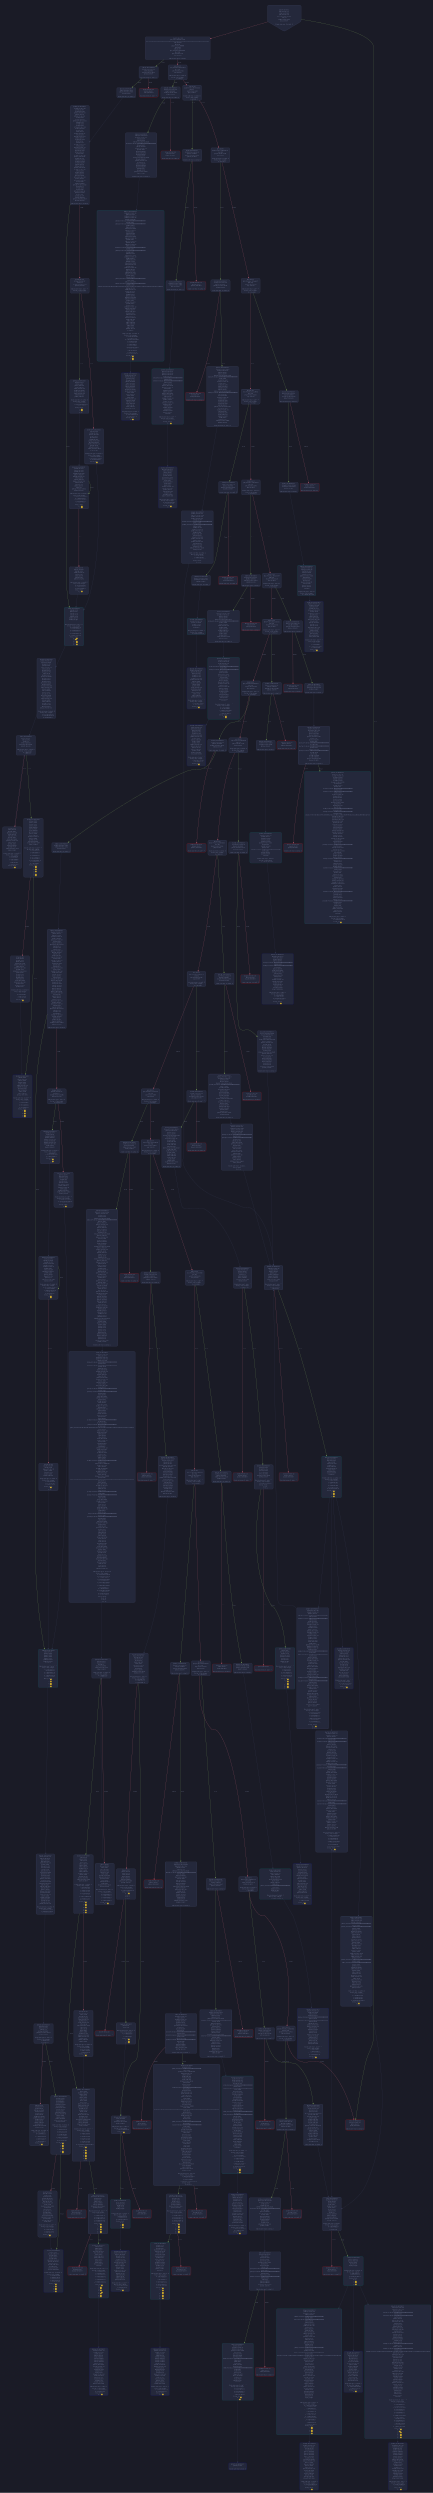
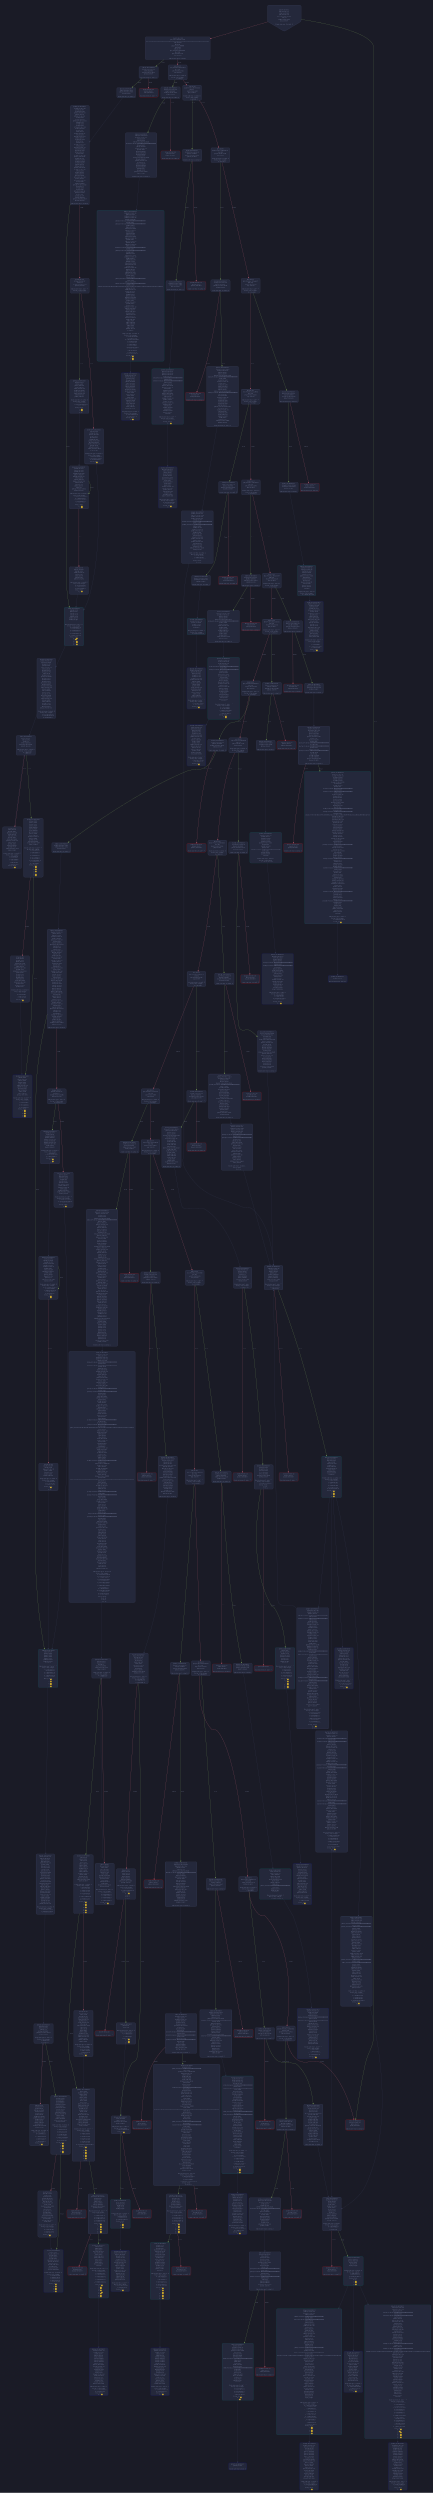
node "[0359] JUMPDEST [035a] STOP Stack size req: 0, sizeΔ: 0": added
